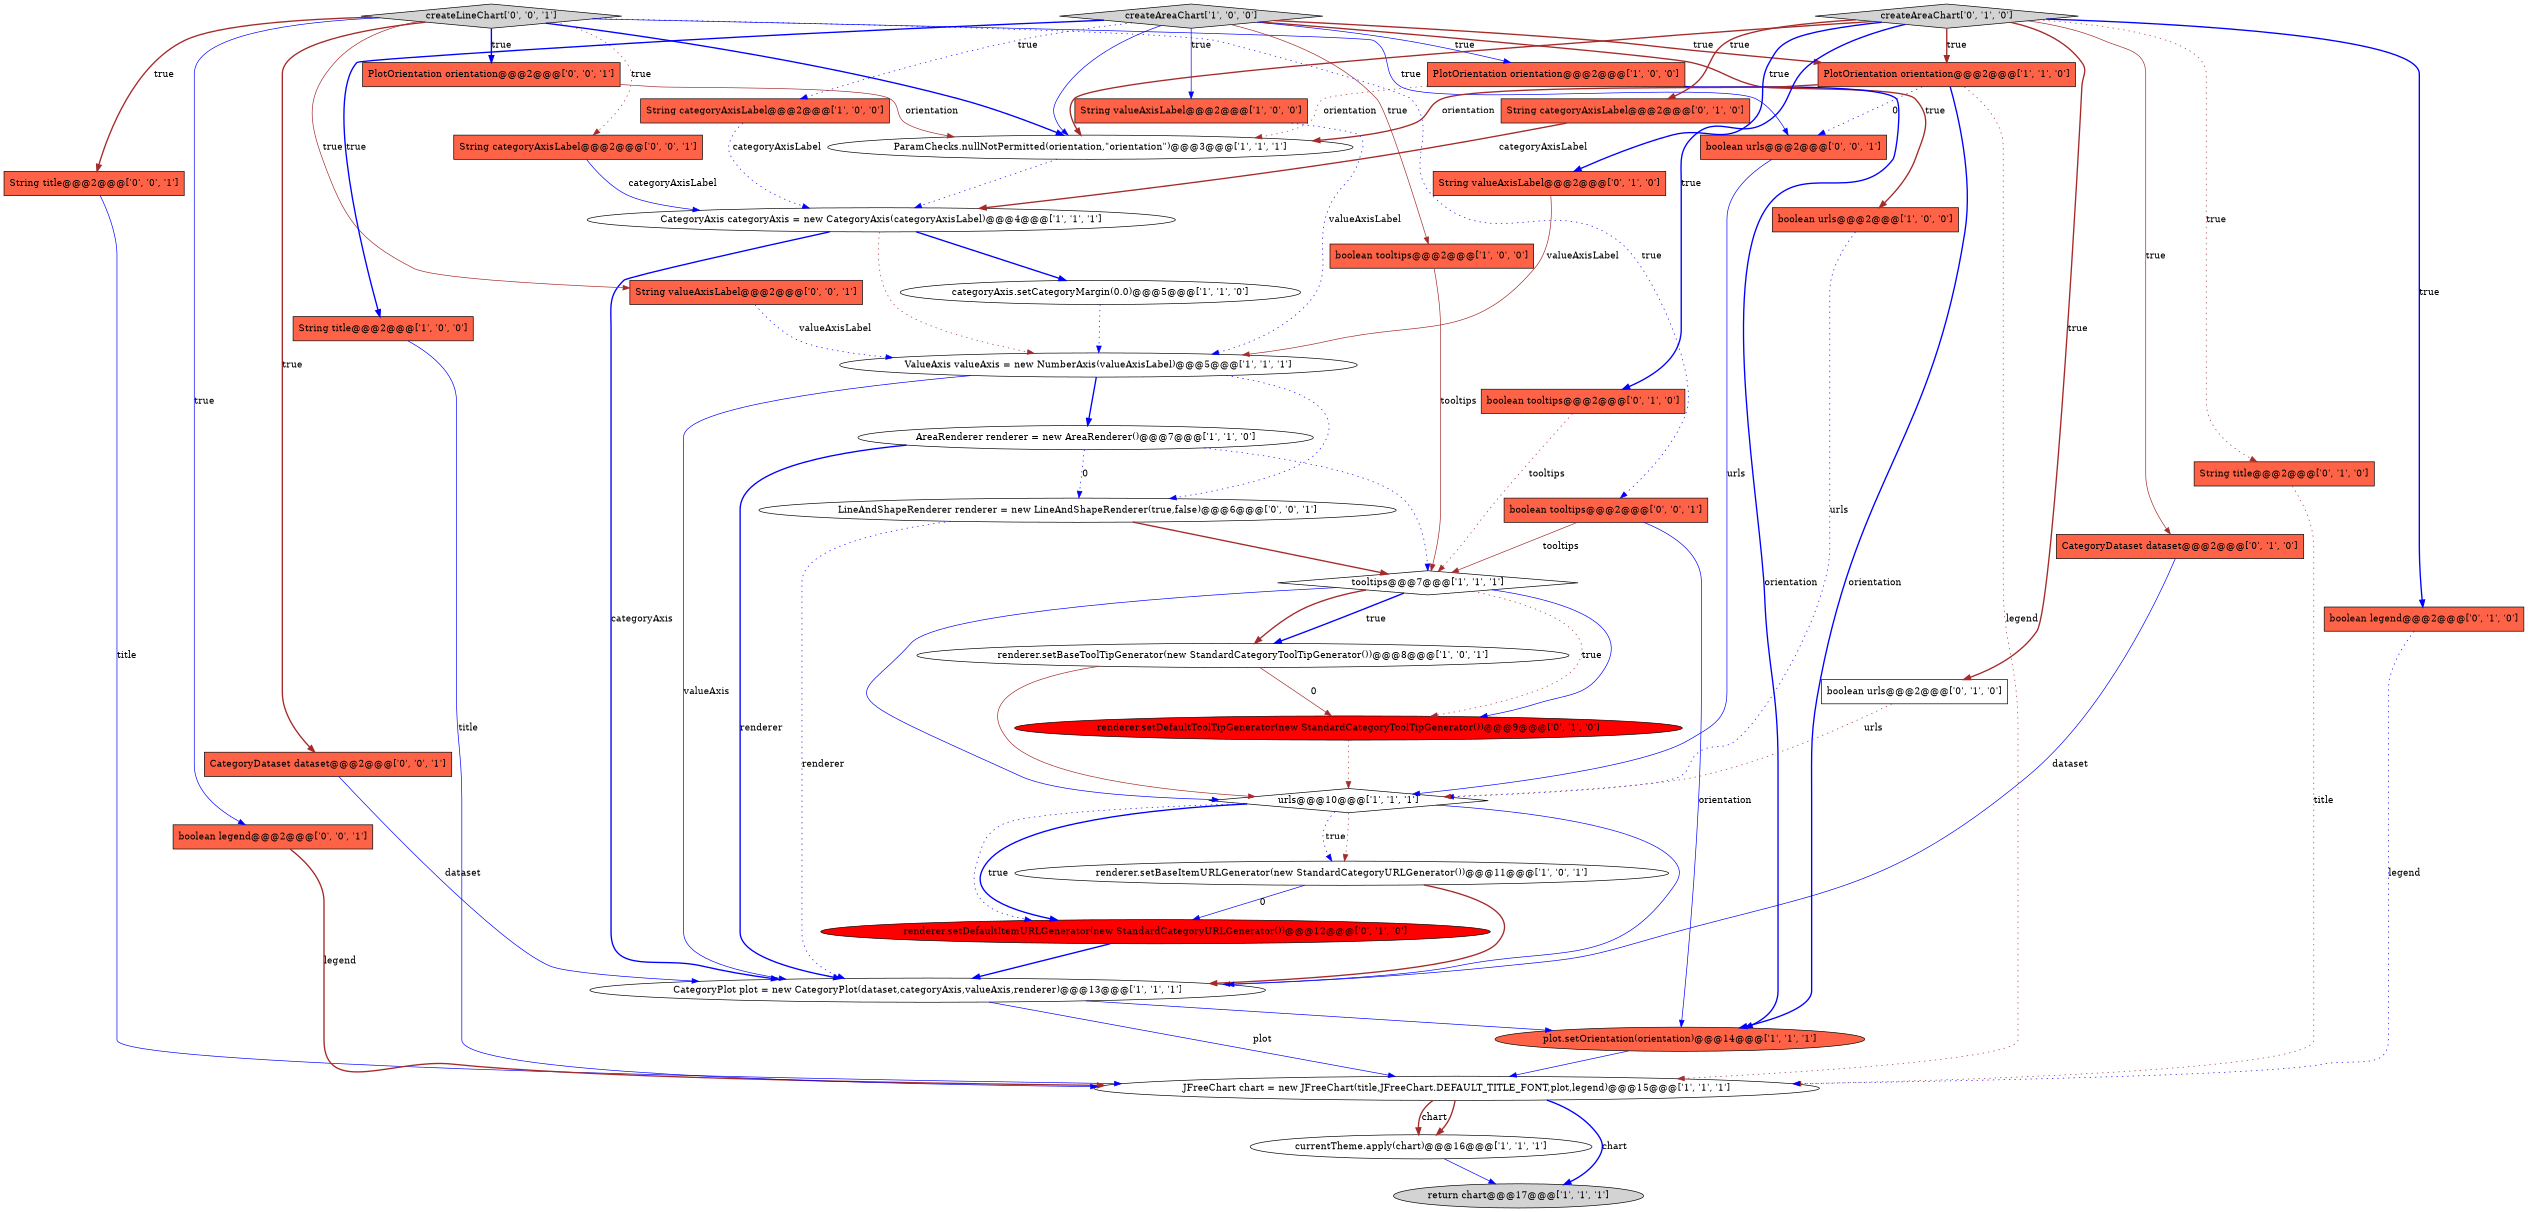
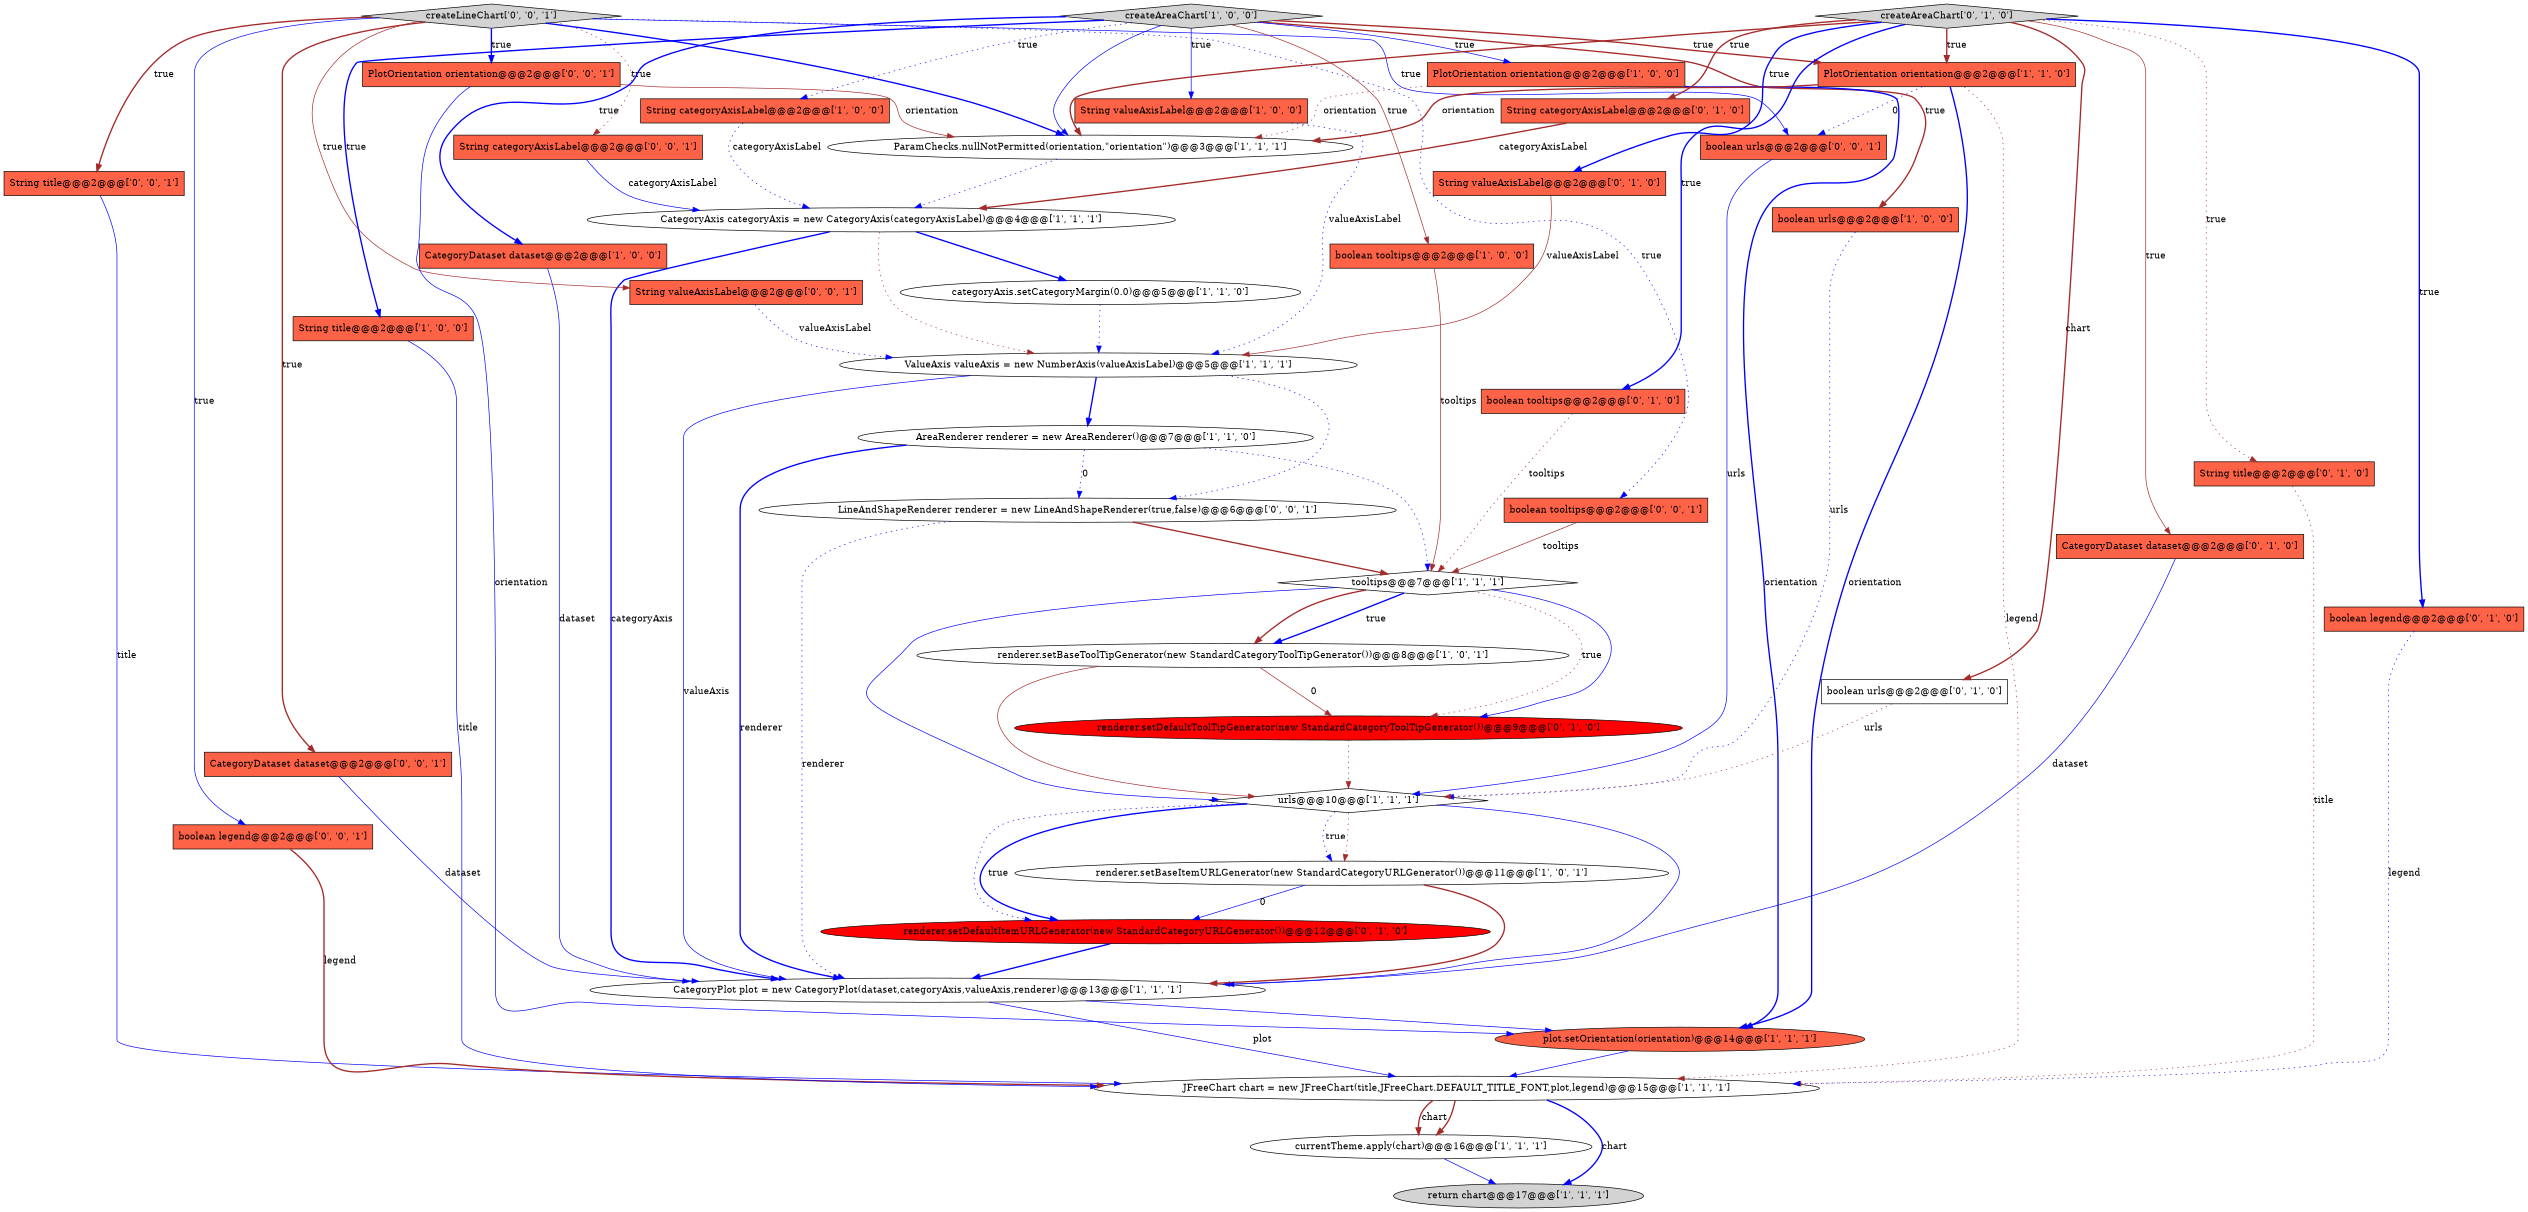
node "CategoryDataset dataset@@@2@@@['1', '0', '0']": added
edge "createAreaChart['0', '1', '0']" -> "boolean urls@@@2@@@['0', '1', '0']": label "true" -> "chart"
edge "boolean tooltips@@@2@@@['0', '0', '1']" -> "plot.setOrientation(orientation)@@@14@@@['1', '1', '1']": now "PlotOrientation orientation@@@2@@@['0', '0', '1']" -> "plot.setOrientation(orientation)@@@14@@@['1', '1', '1']"
